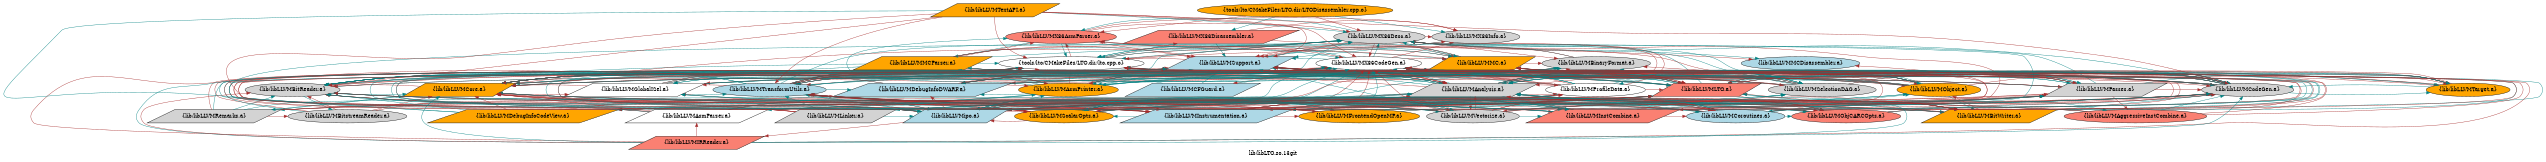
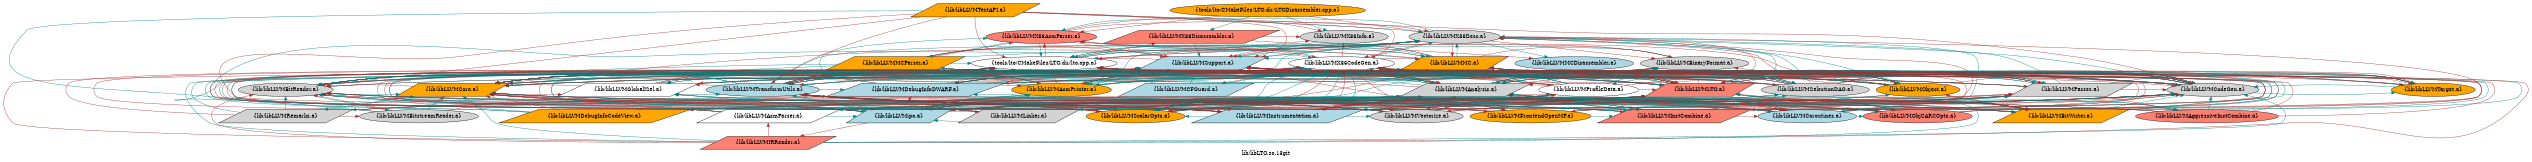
edge "{lib/libLLVMX86Desc.a}" -> "{lib/libLLVMX86Info.a}": now "{lib/libLLVMX86Desc.a}" -> "{lib/libLLVMFrontendOpenMP.a}"
edge "{lib/libLLVMVectorize.a}" -> "{lib/libLLVMObject.a}": now "{lib/libLLVMVectorize.a}" -> "{lib/libLLVMAggressiveInstCombine.a}"
edge "{lib/libLLVMipo.a}" -> "{lib/libLLVMMCDisassembler.a}": now "{lib/libLLVMipo.a}" -> "{lib/libLLVMLinker.a}"
